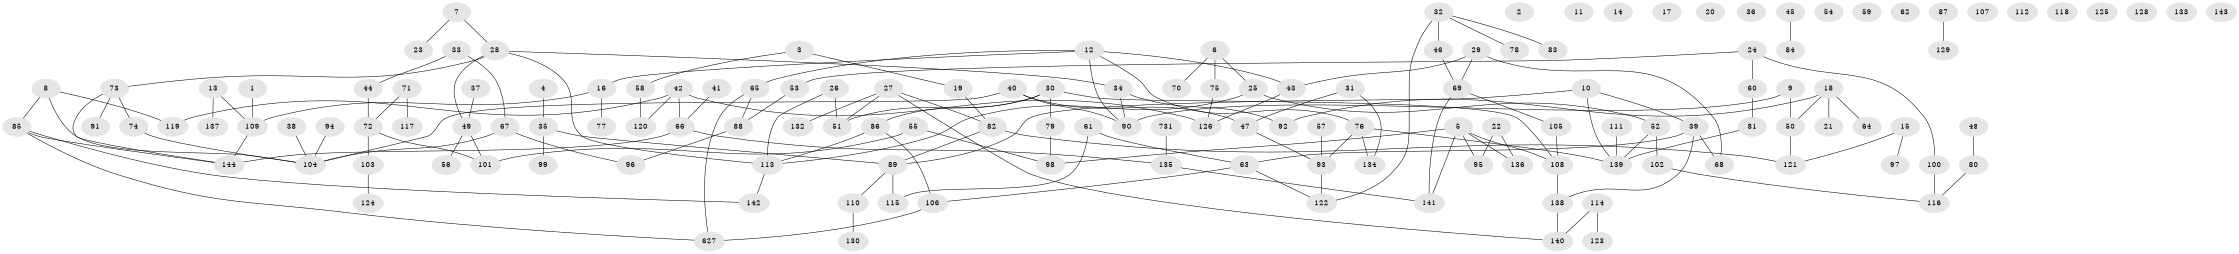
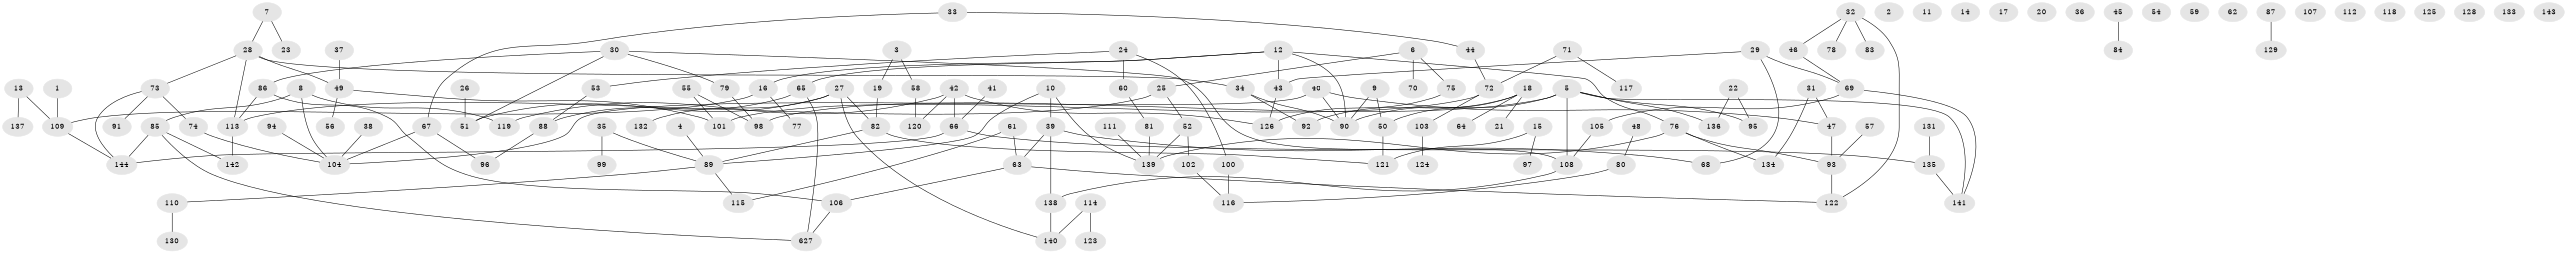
edge "5" -- "90": added
edge "4" -- "35": now "4" -- "89"
edge "26" -- "113": removed
node "731": label "731" -> "131"
